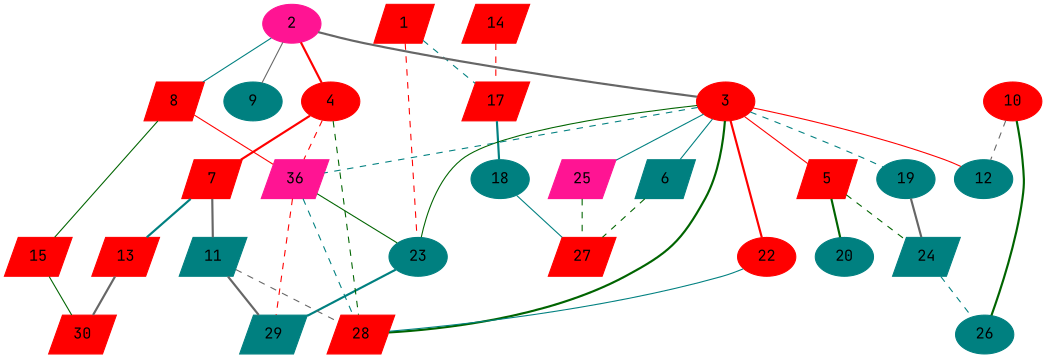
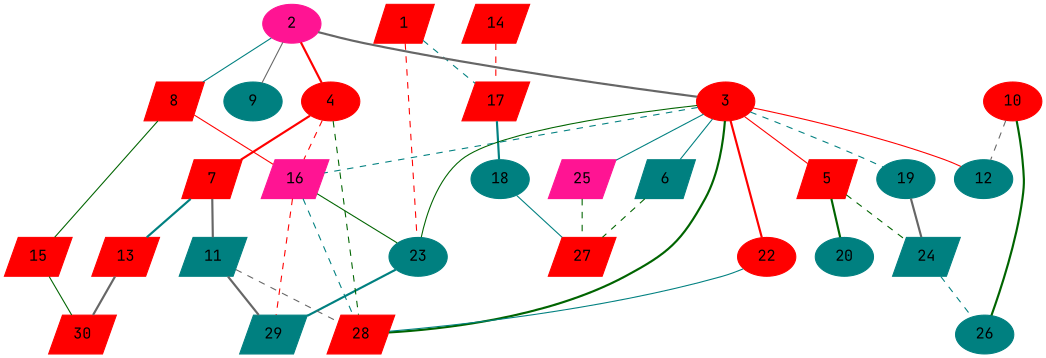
node "36": label "36" -> "16"
